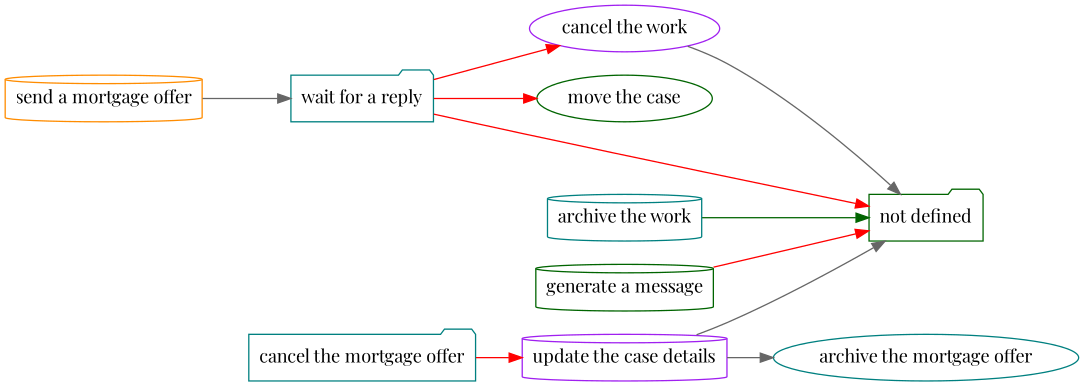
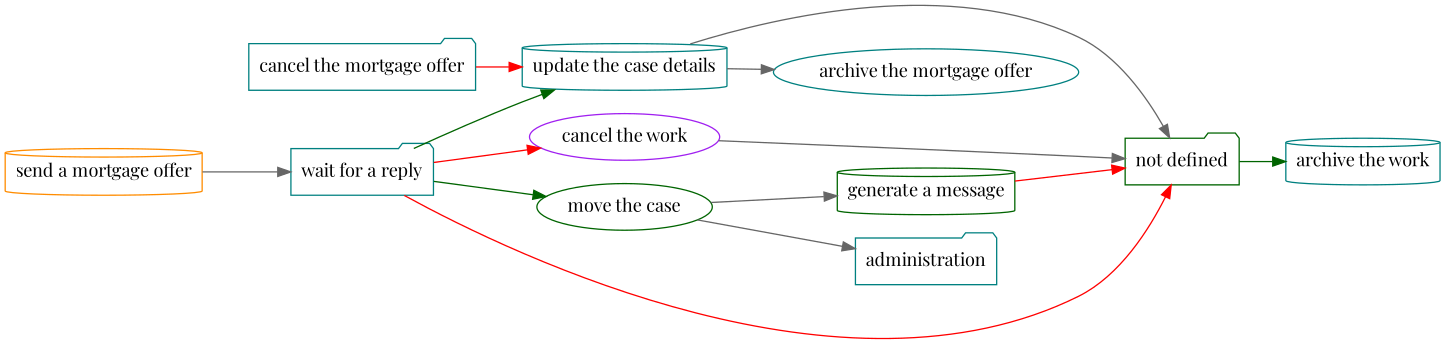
edge "wait for a reply" -> "move the case": color red -> darkgreen
edge "wait for a reply" -> "update the case details": added
edge "move the case" -> "generate a message": added
edge "archive the work" -> "not defined": reversed
node "administration": added
node "update the case details": color purple -> teal
